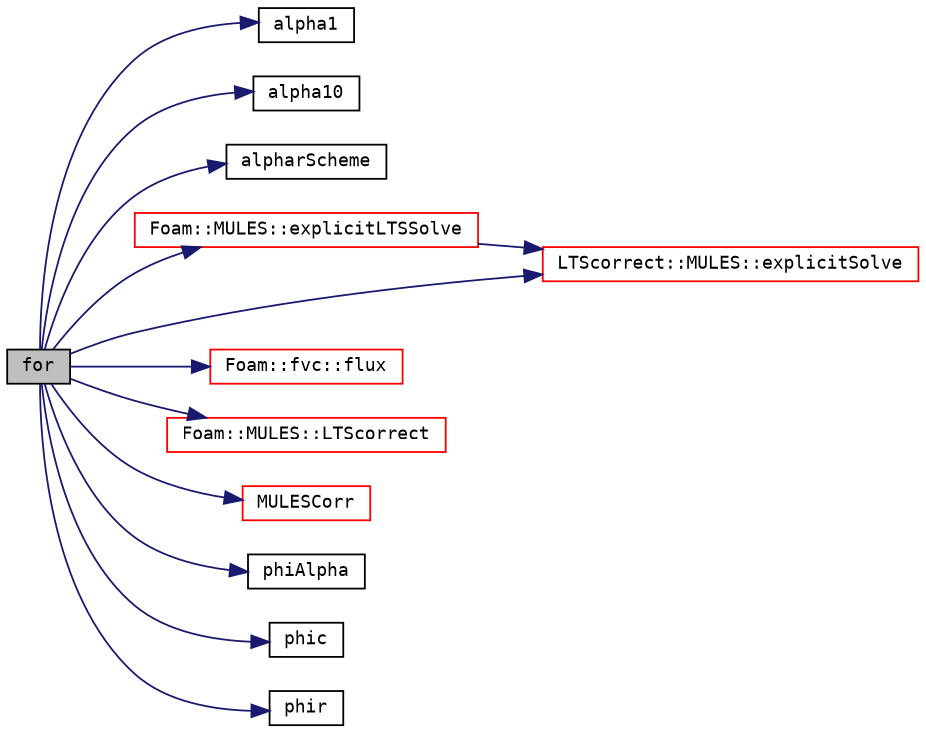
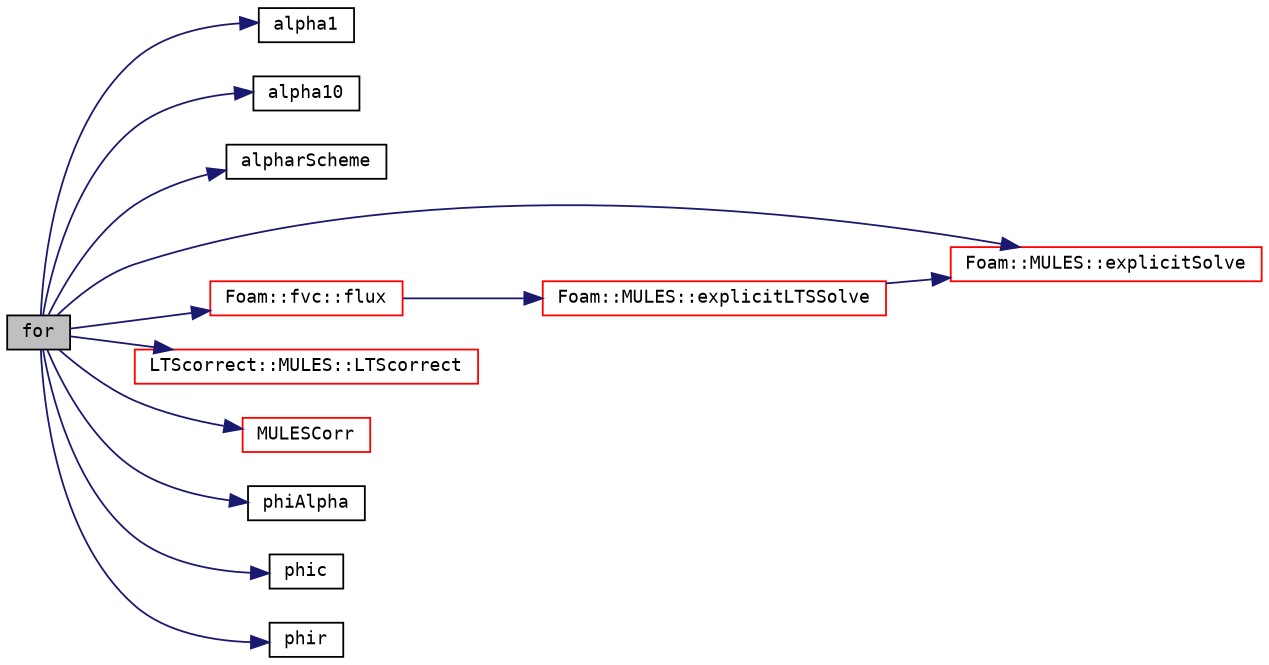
node "LTScorrect::MULES::explicitSolve": label "LTScorrect::MULES::explicitSolve" -> "Foam::MULES::explicitSolve"
edge "for" -> "Foam::MULES::explicitLTSSolve": now "Foam::fvc::flux" -> "Foam::MULES::explicitLTSSolve"
node "Foam::MULES::LTScorrect": label "Foam::MULES::LTScorrect" -> "LTScorrect::MULES::LTScorrect"
